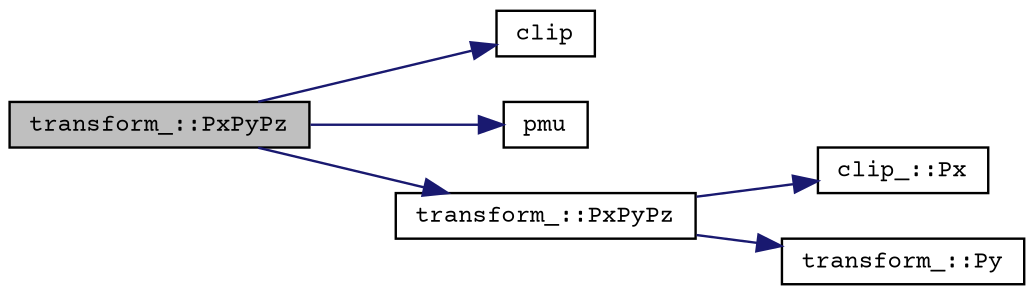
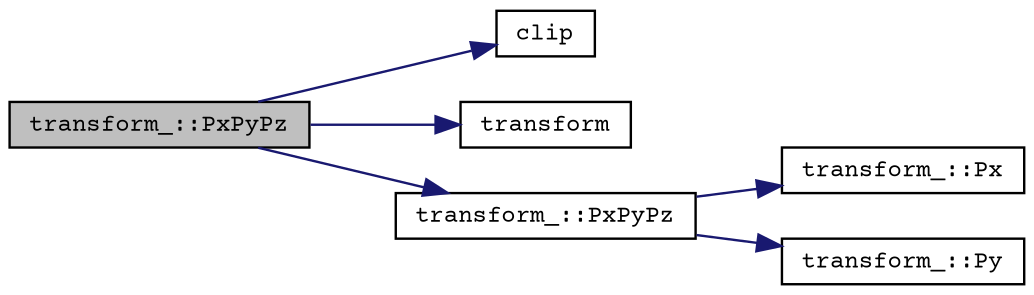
node "pmu": label "pmu" -> "transform"
node "clip_::Px": label "clip_::Px" -> "transform_::Px"
